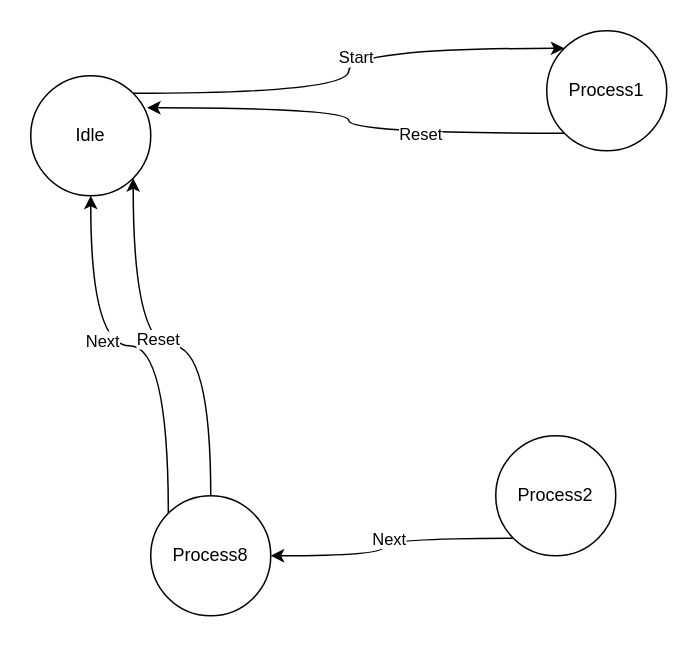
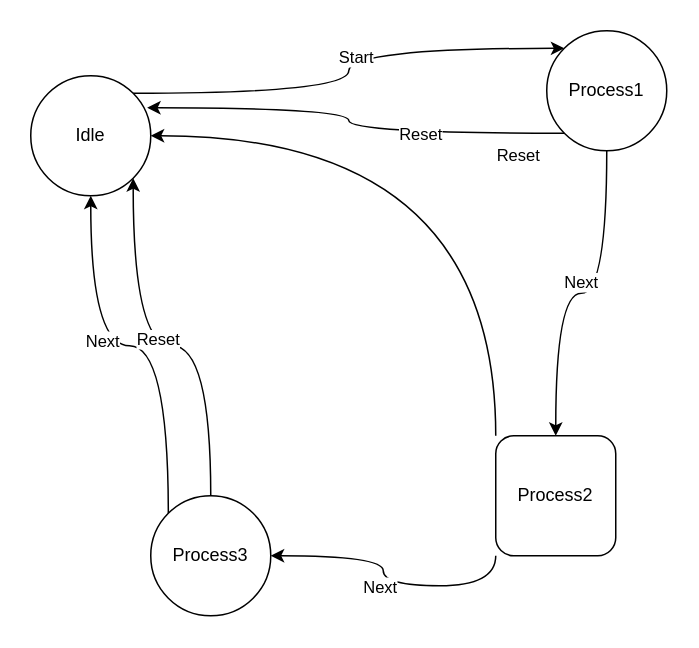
edge "Process2" -> "Idle": added, label "Reset"
edge "Process1" -> "Process2": added, label "Next"
node "Process2": shape ellipse -> rounded rectangle
node "Process8": label "Process8" -> "Process3"
